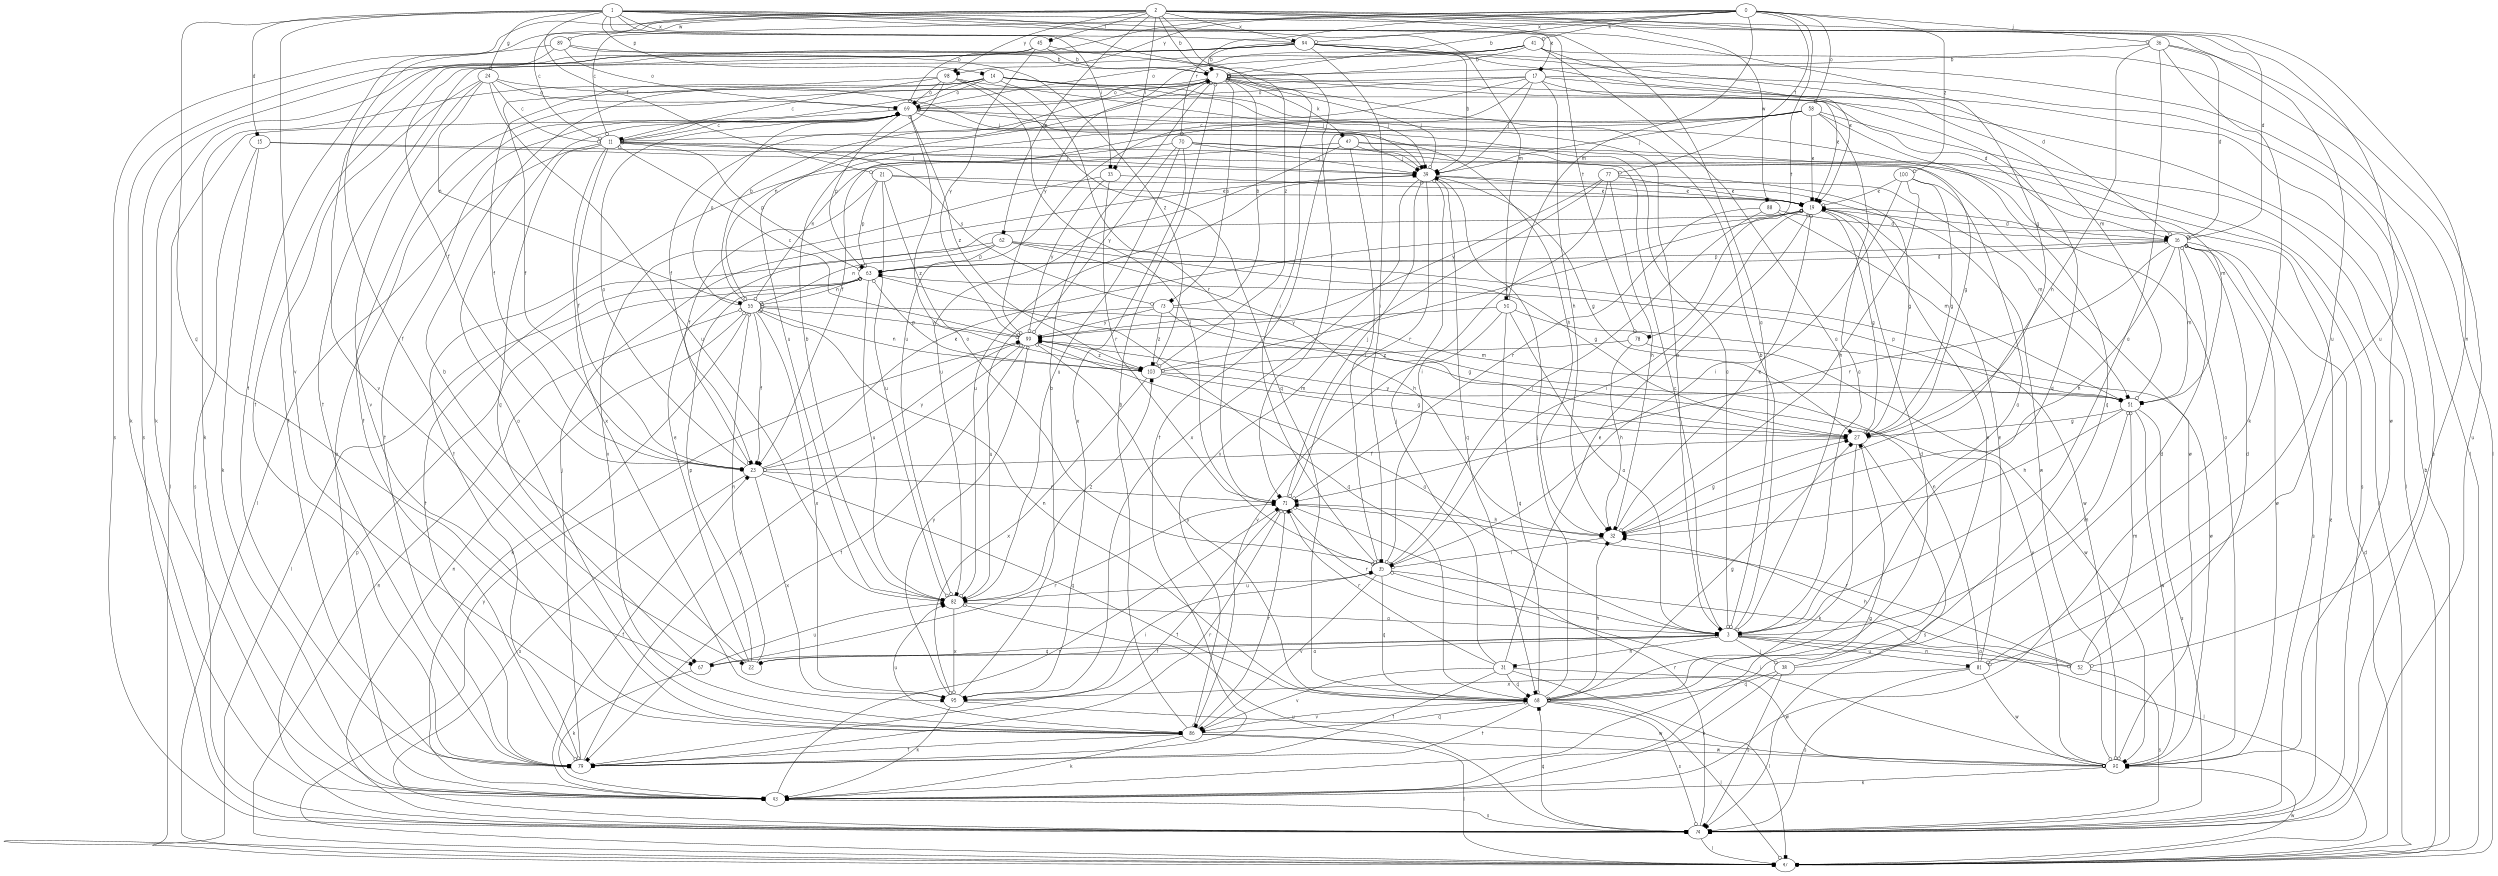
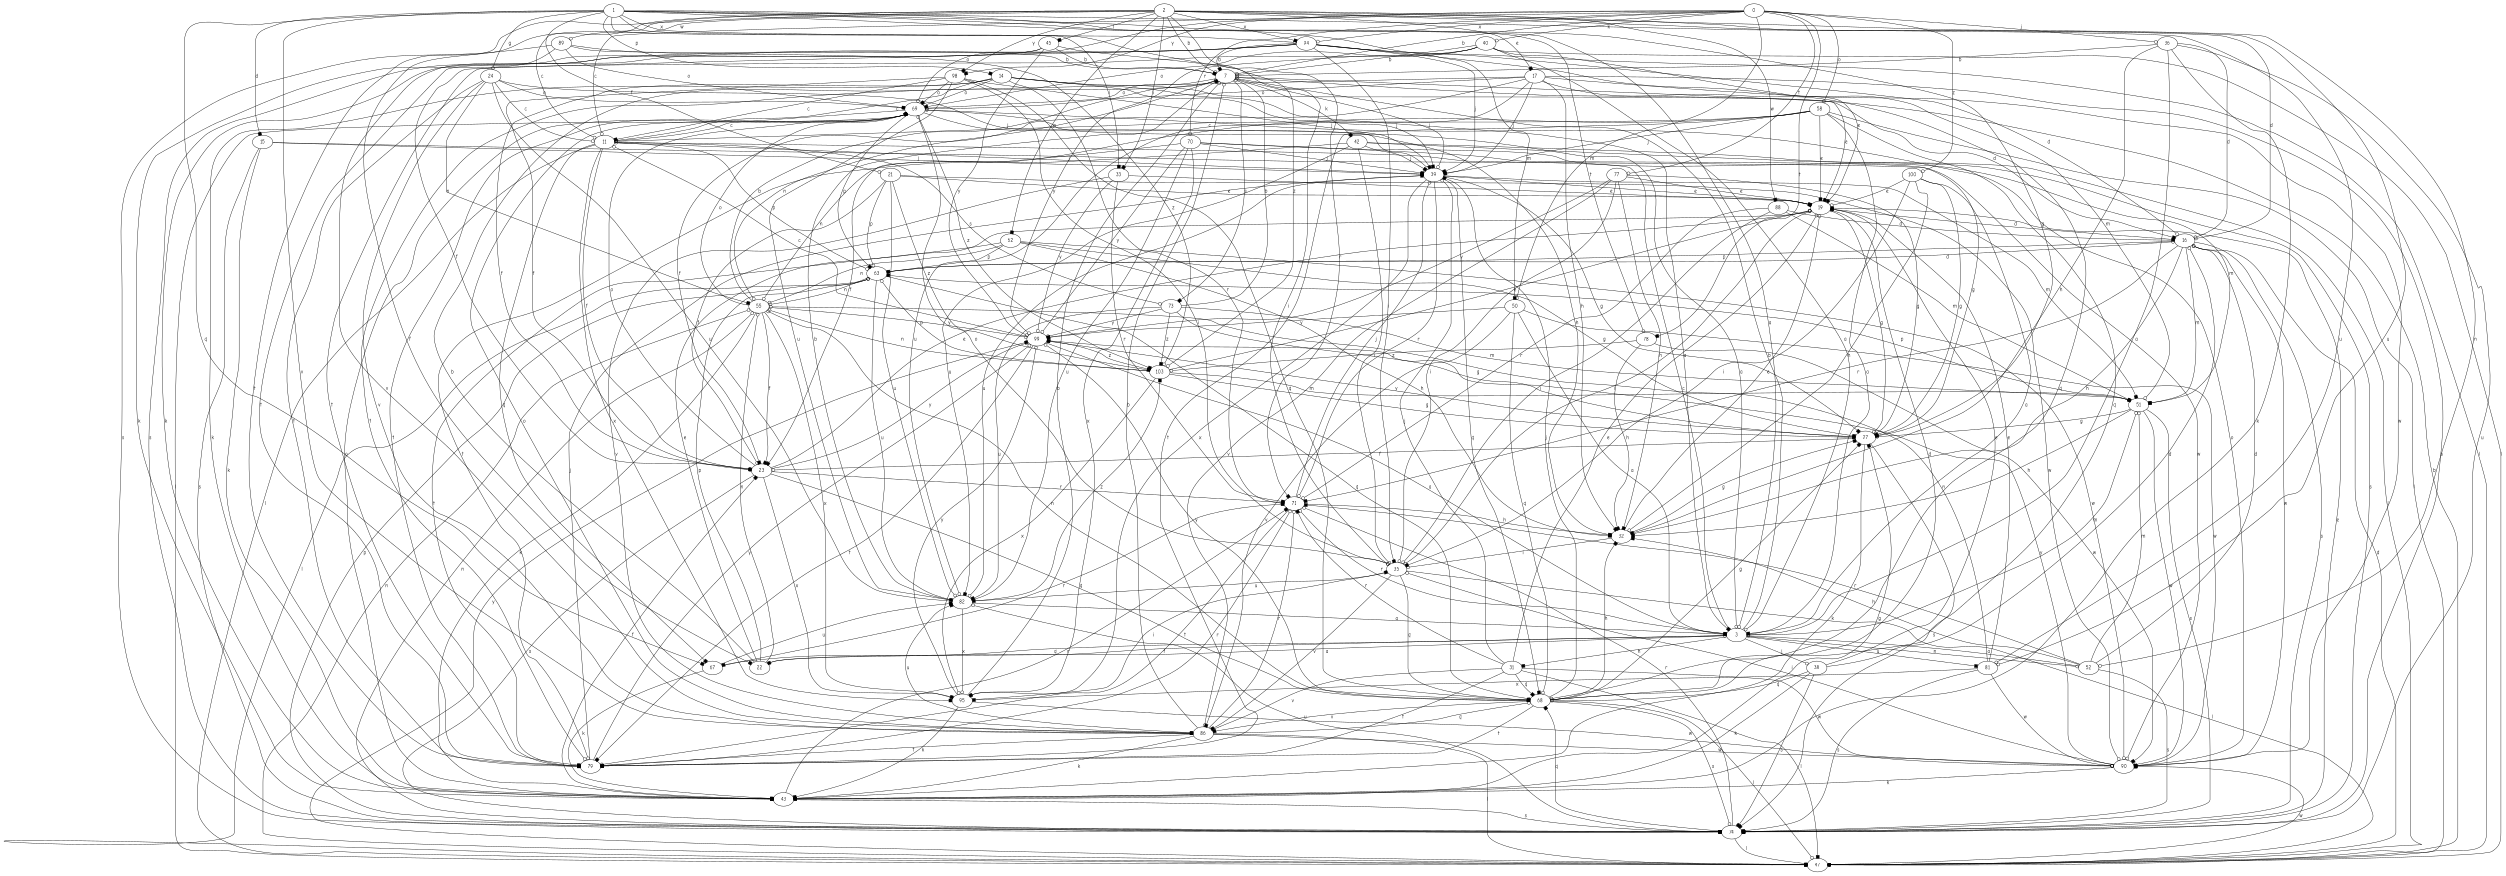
node "41": label "41" -> "40"
edge "94" -> "39": label "b" -> "j"
